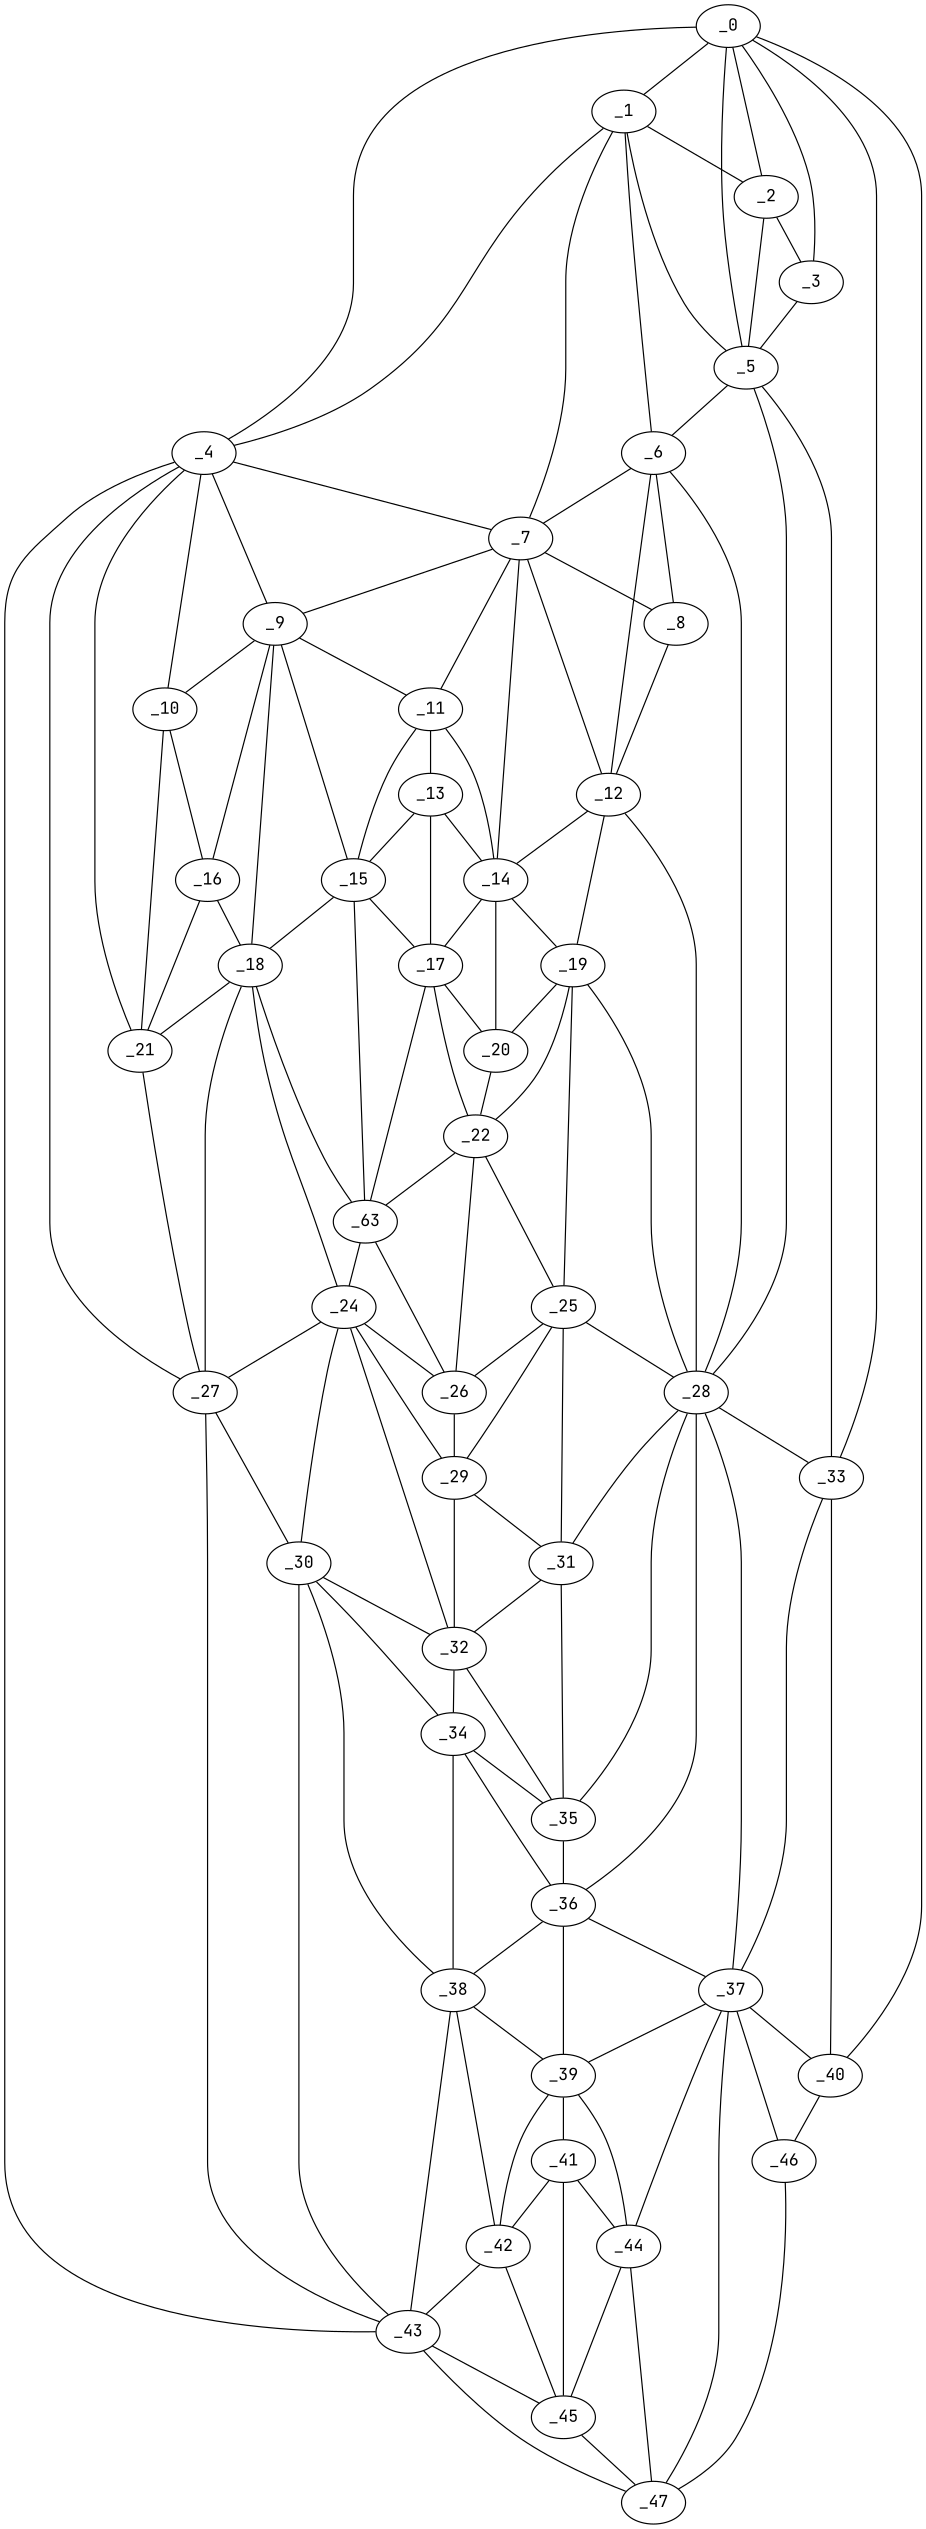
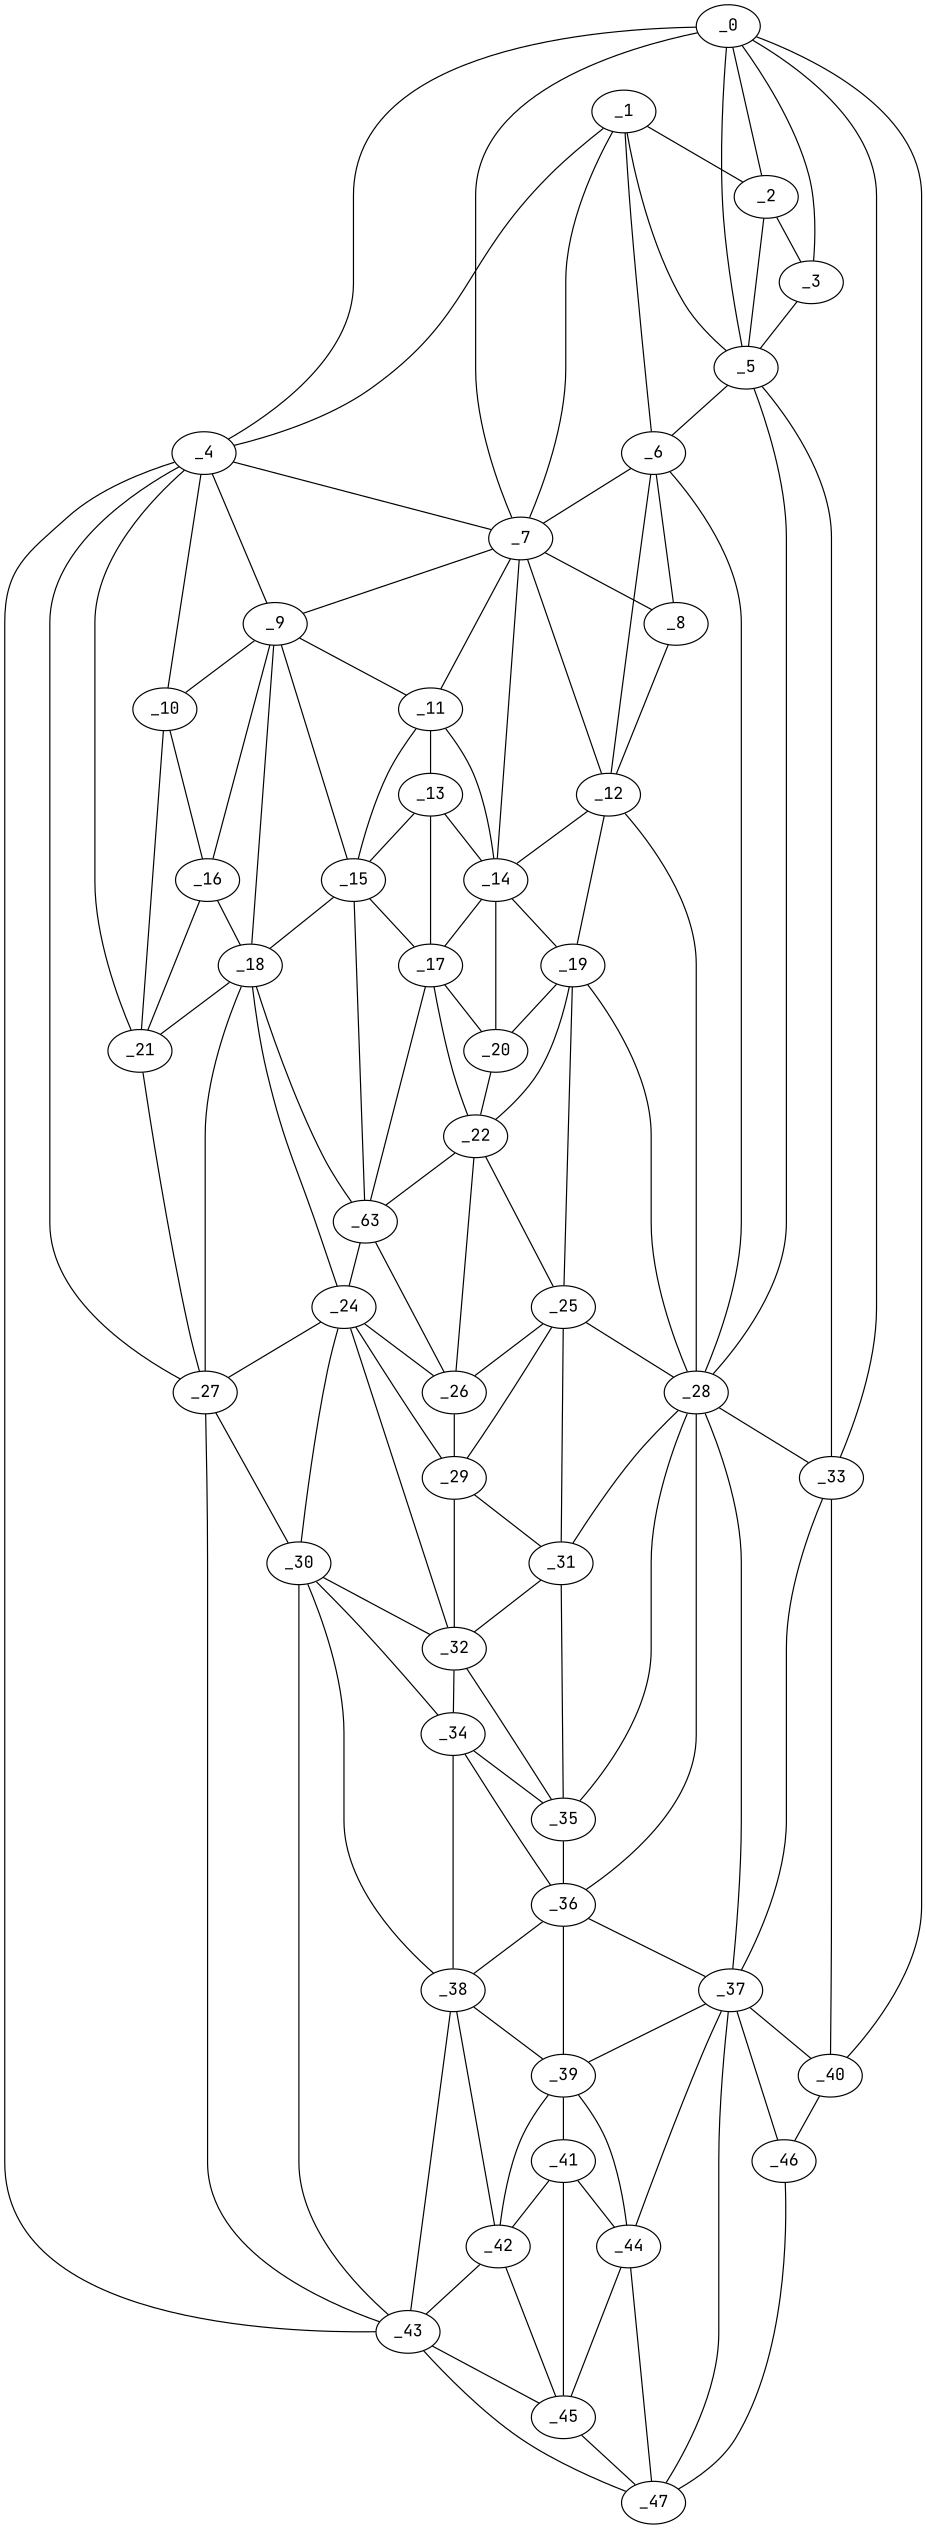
edge "_0" -- "_1": now "_0" -- "_7"
